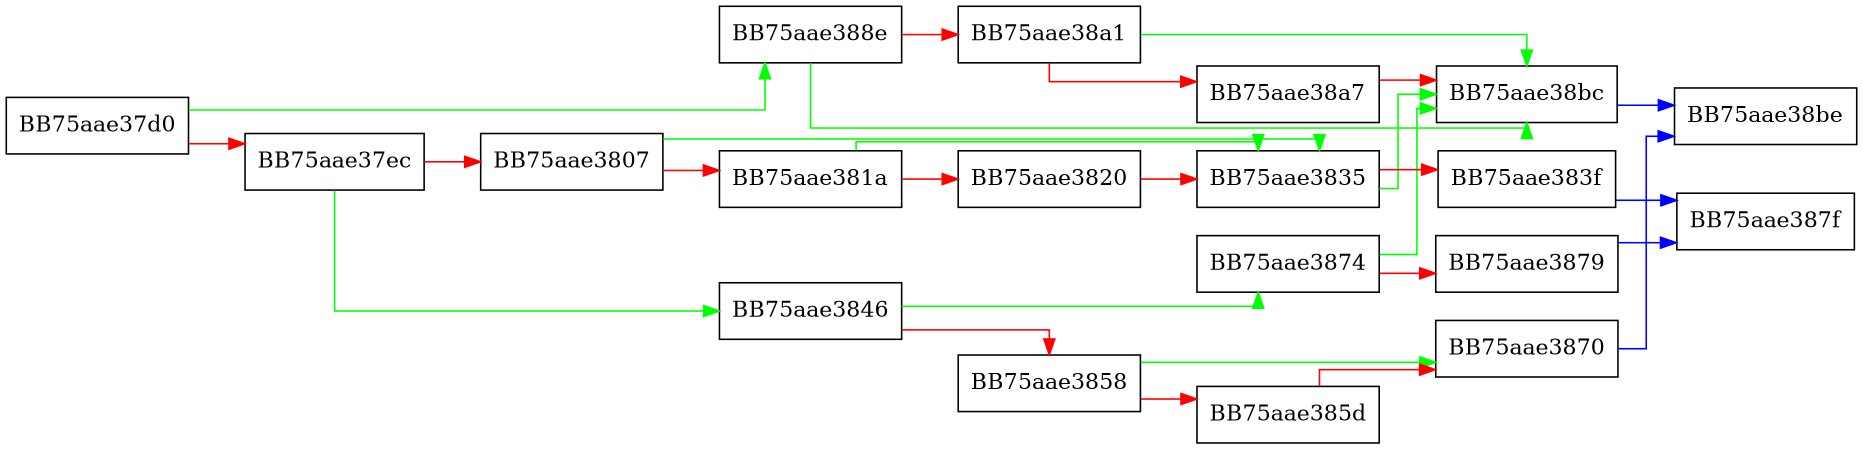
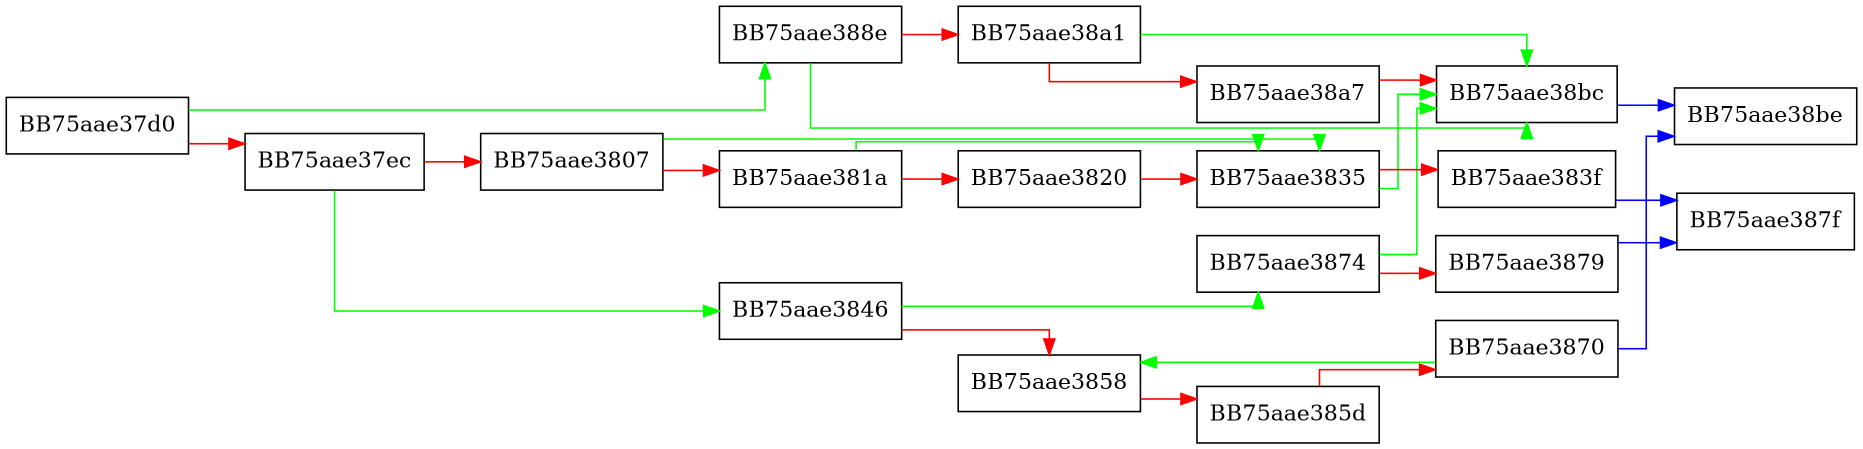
edge "BB75aae3858" -> "BB75aae3870": reversed
